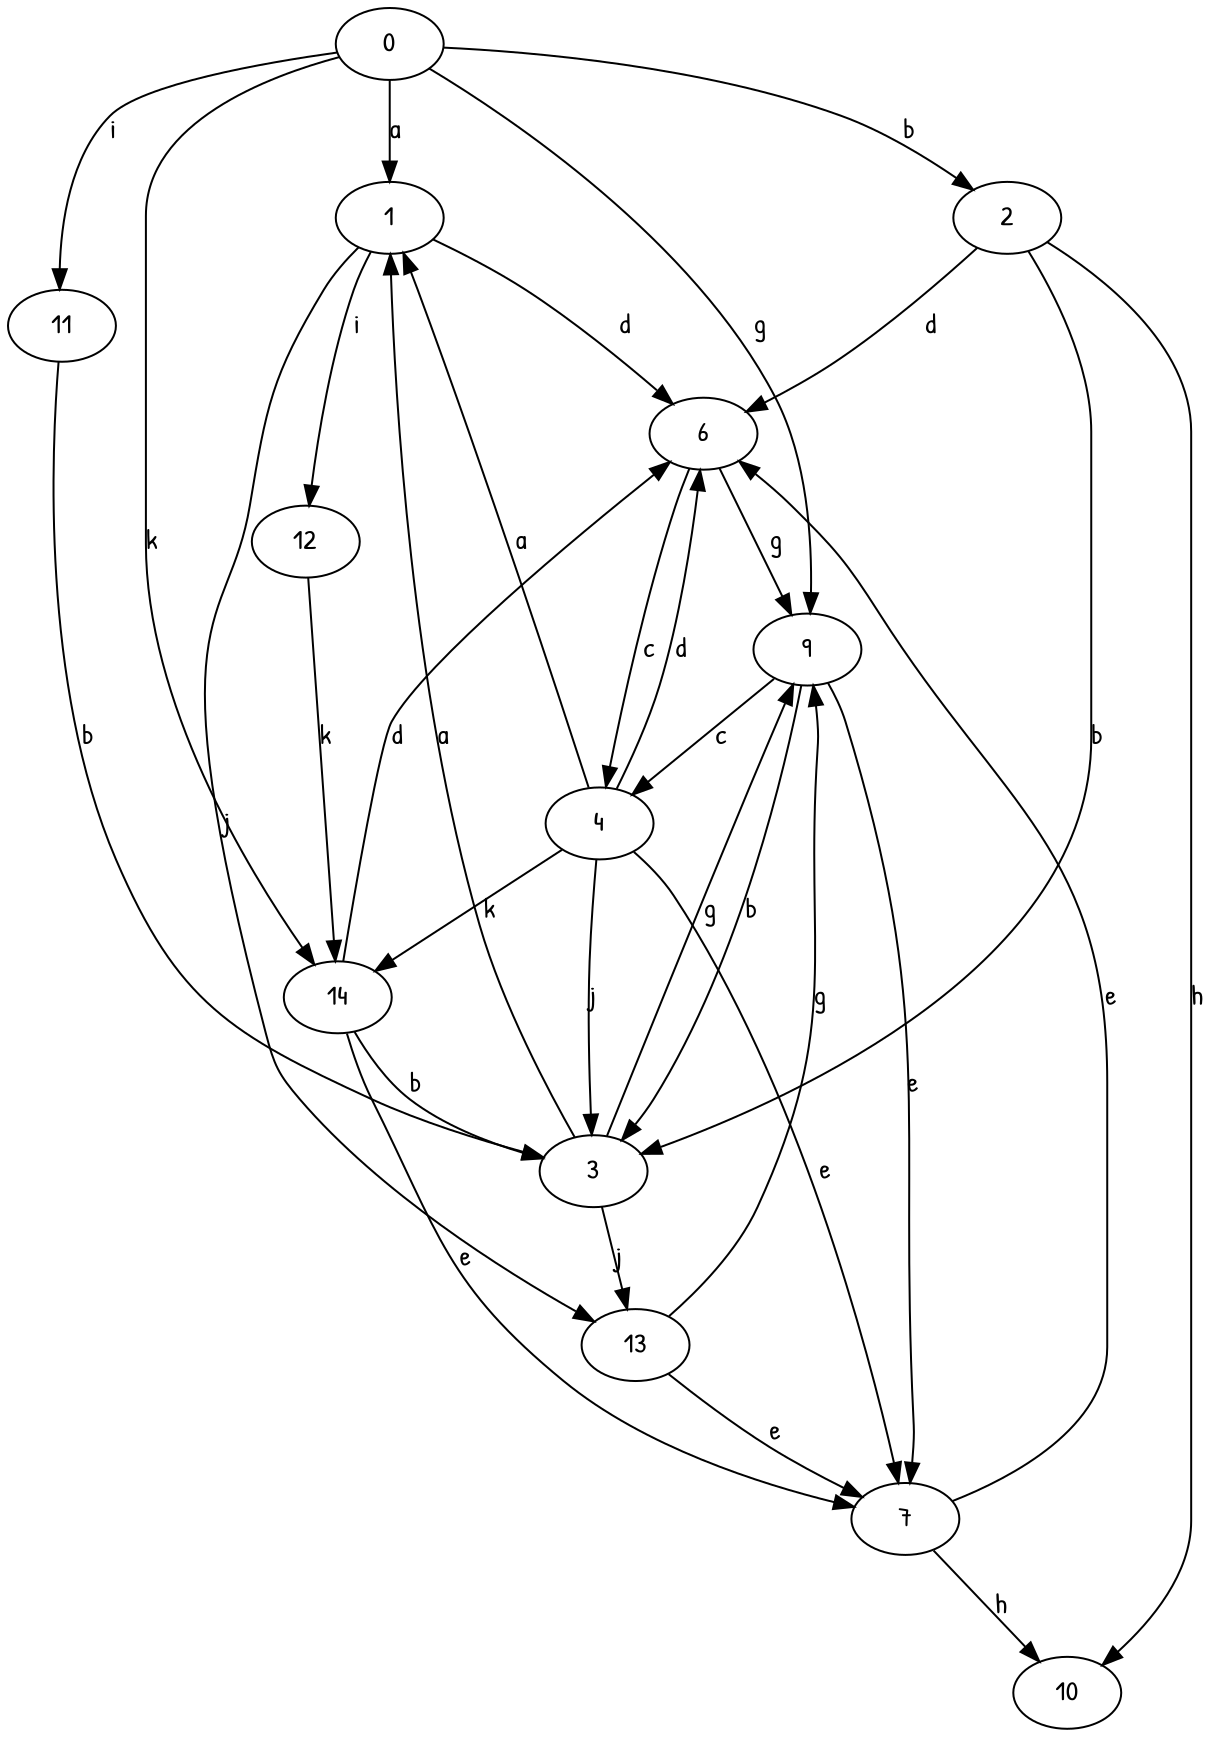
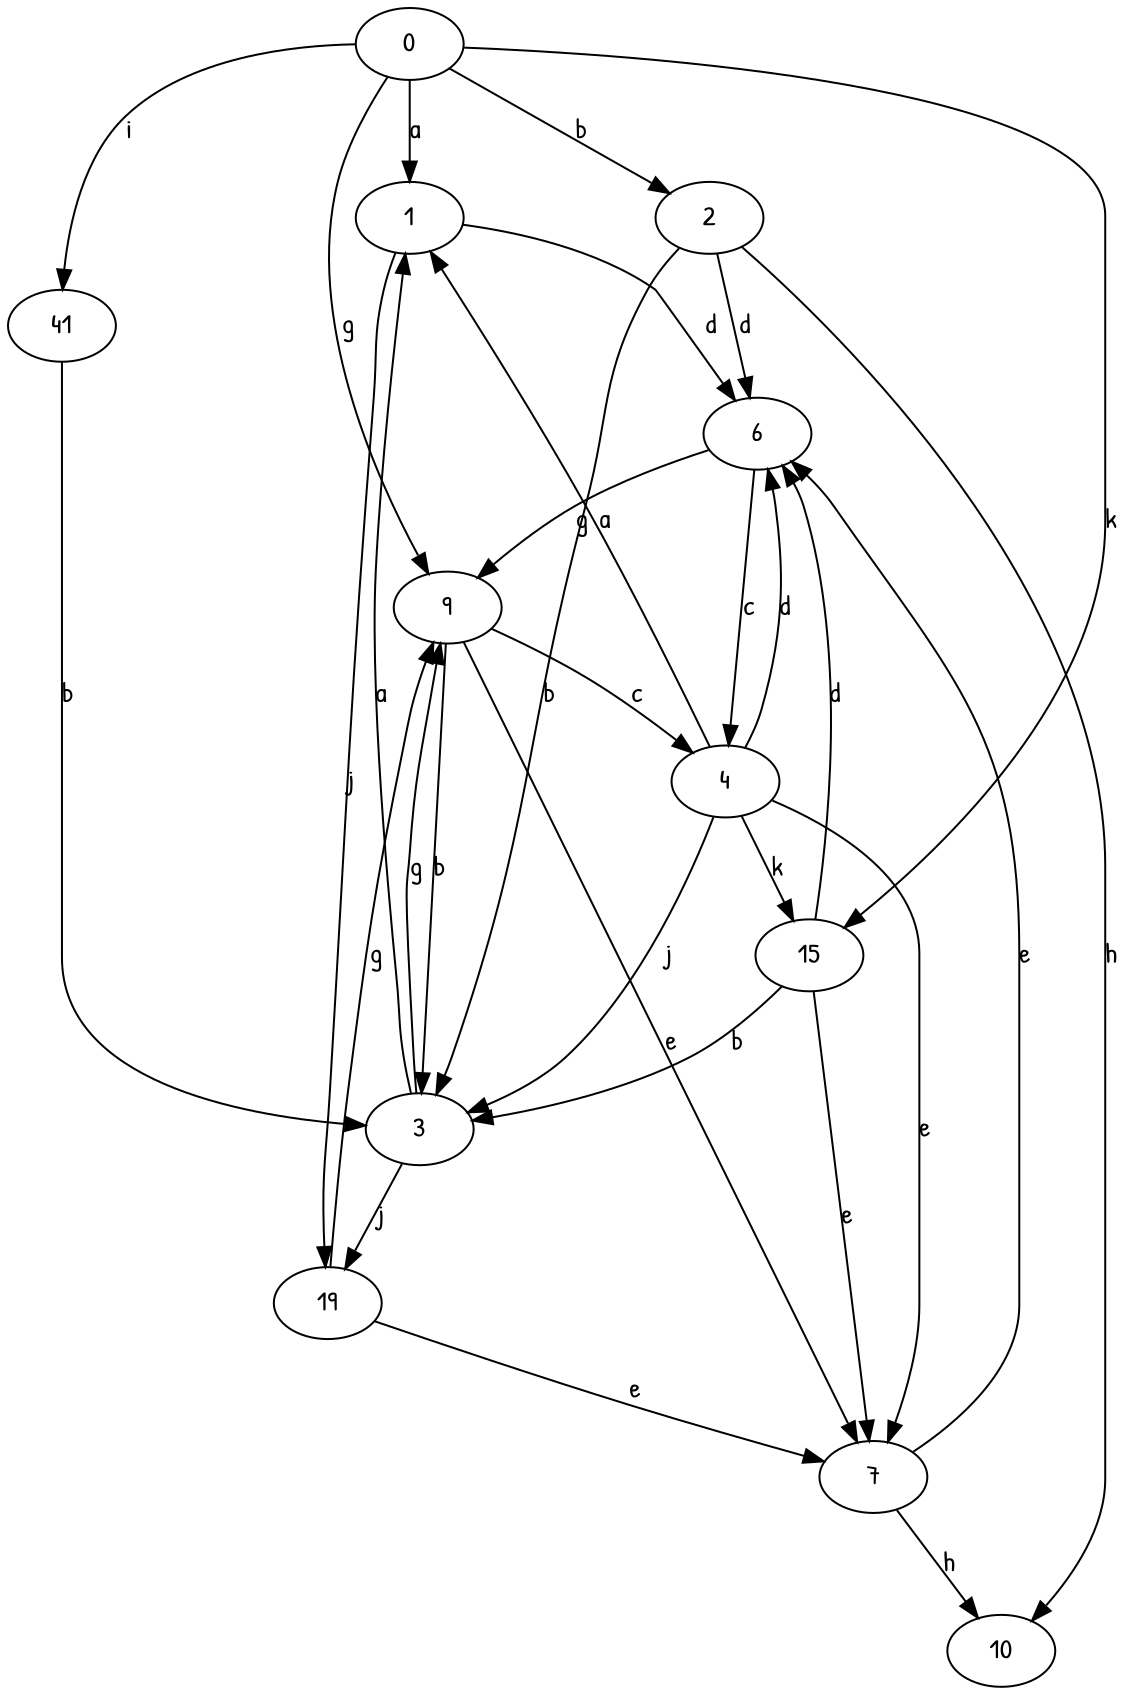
node "11": label "11" -> "41"
node "12": removed
node "14": label "14" -> "15"
node "13": label "13" -> "19"
